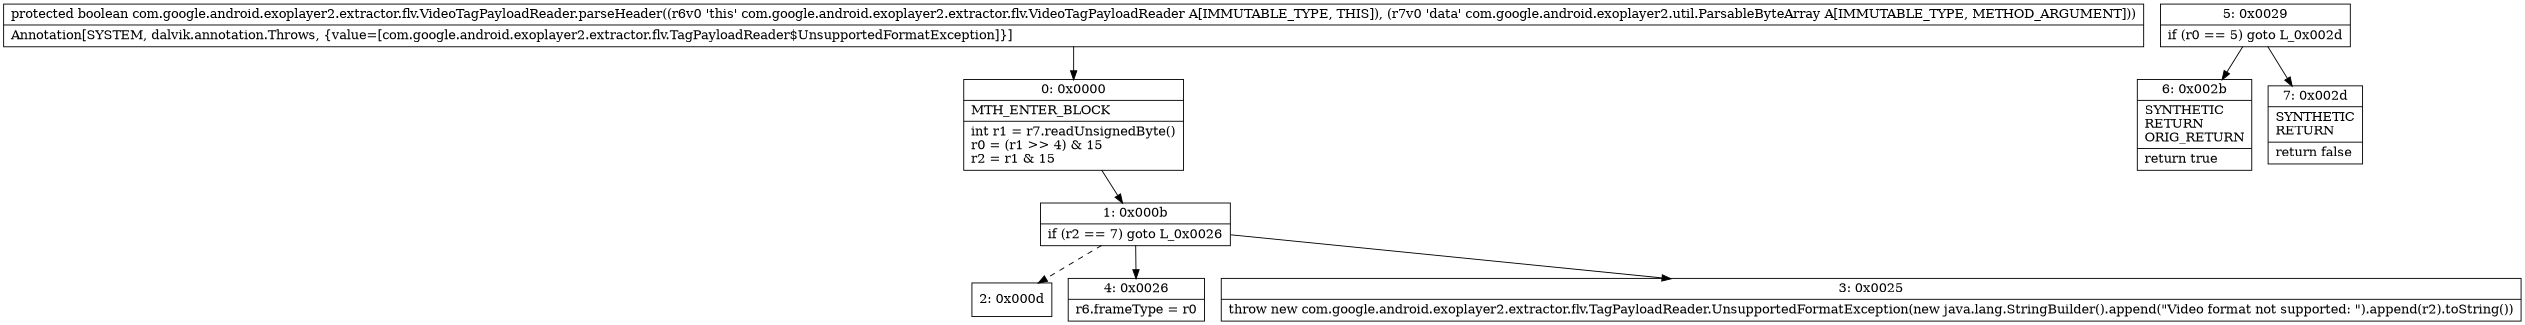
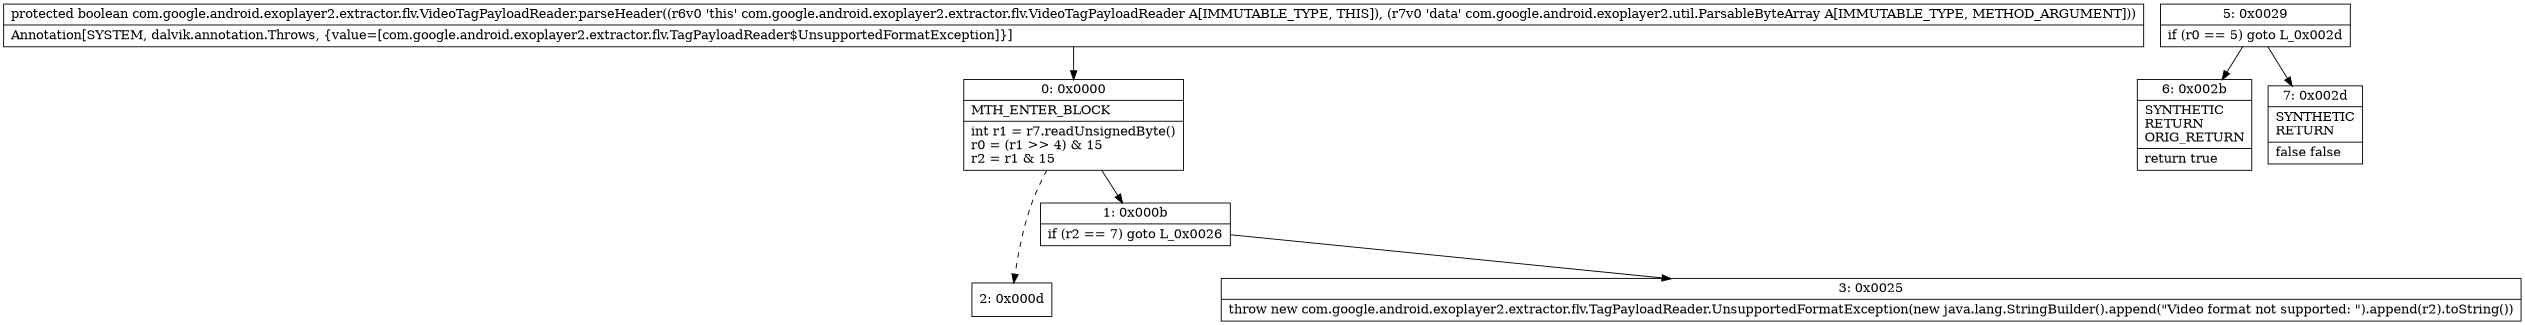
node "7: 0x002d": text "return false" -> "false false"
edge "1: 0x000b" -> "2: 0x000d": now "0: 0x0000" -> "2: 0x000d"
node "4: 0x0026": removed
